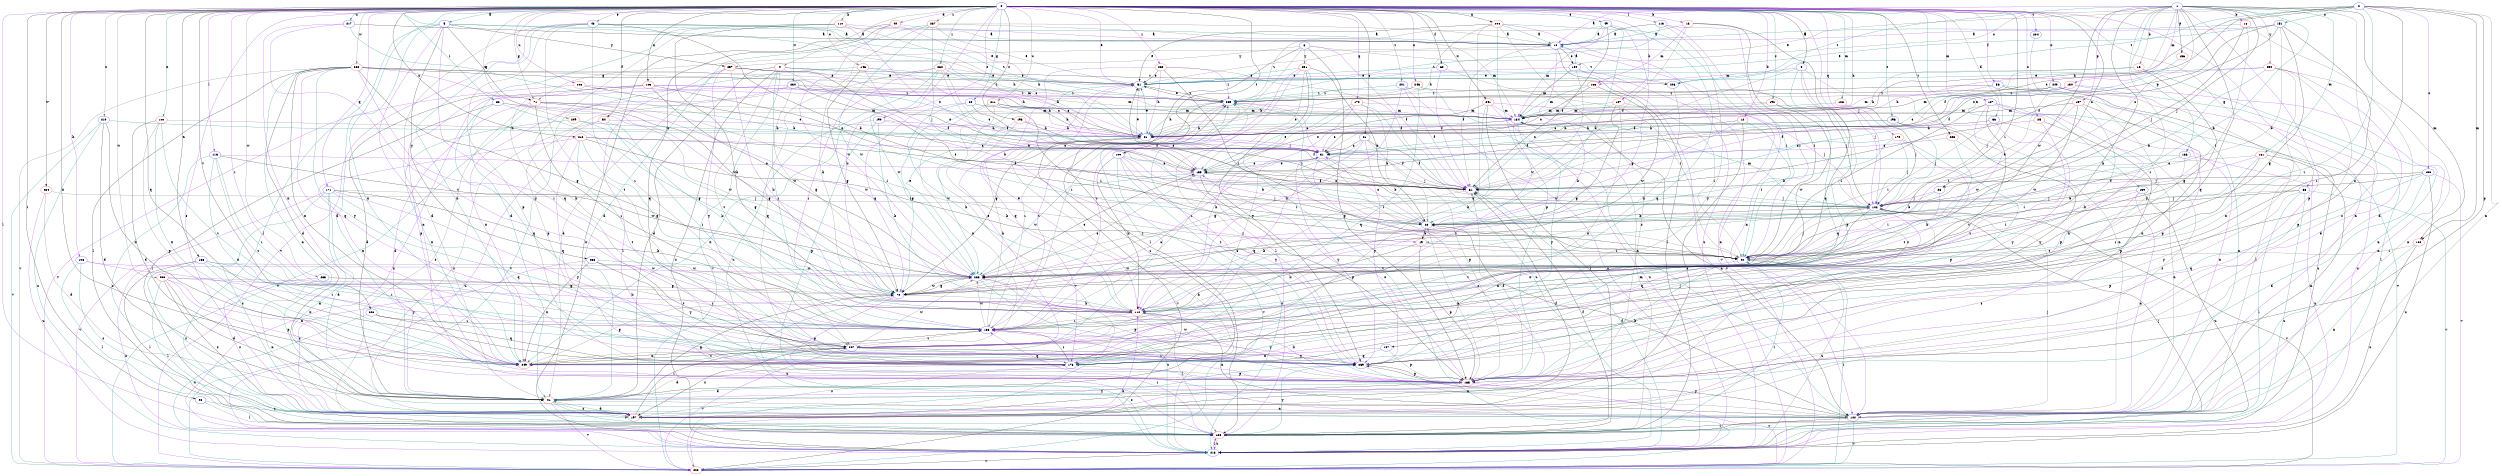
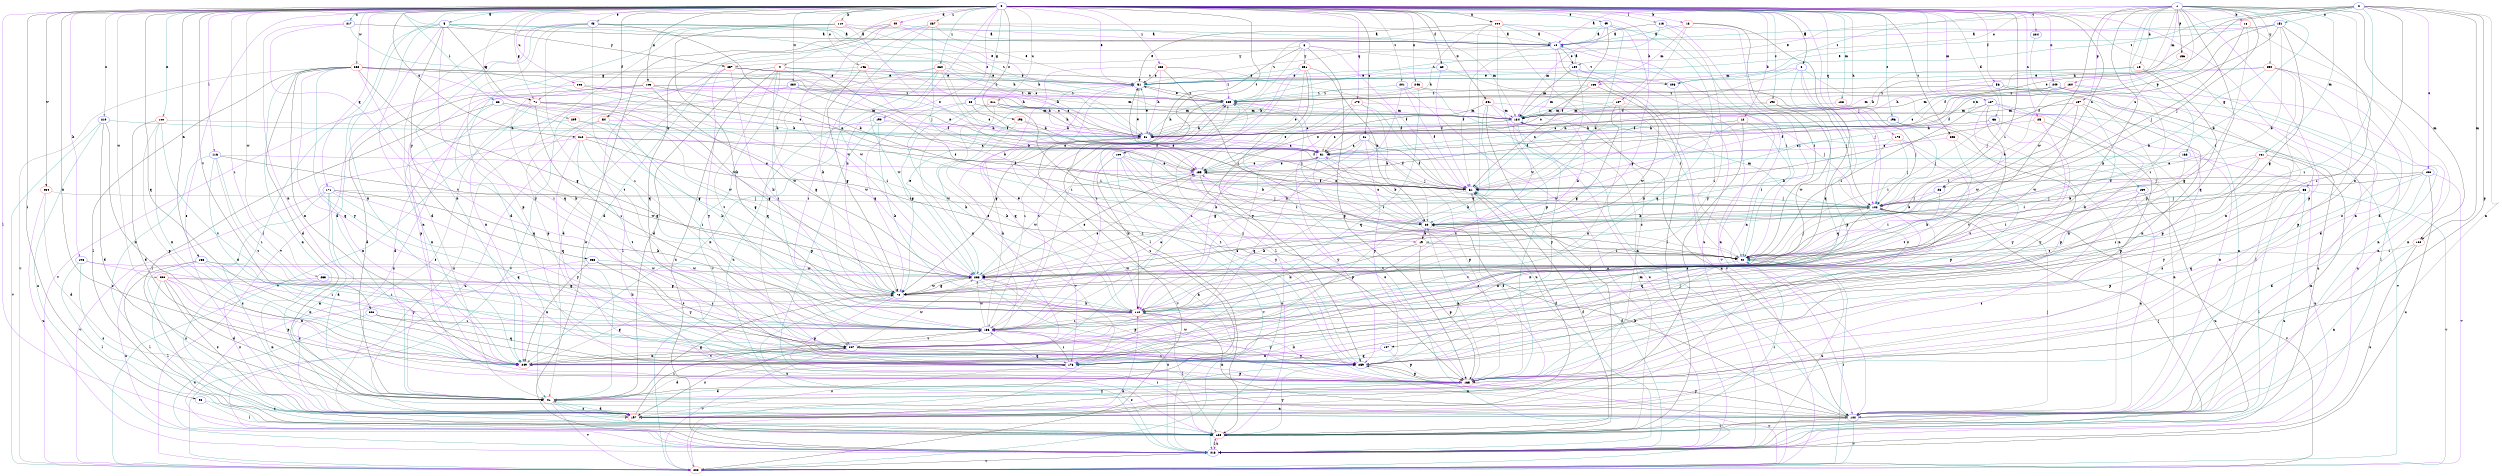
edge "81" -> "31": label "j" -> "c"
